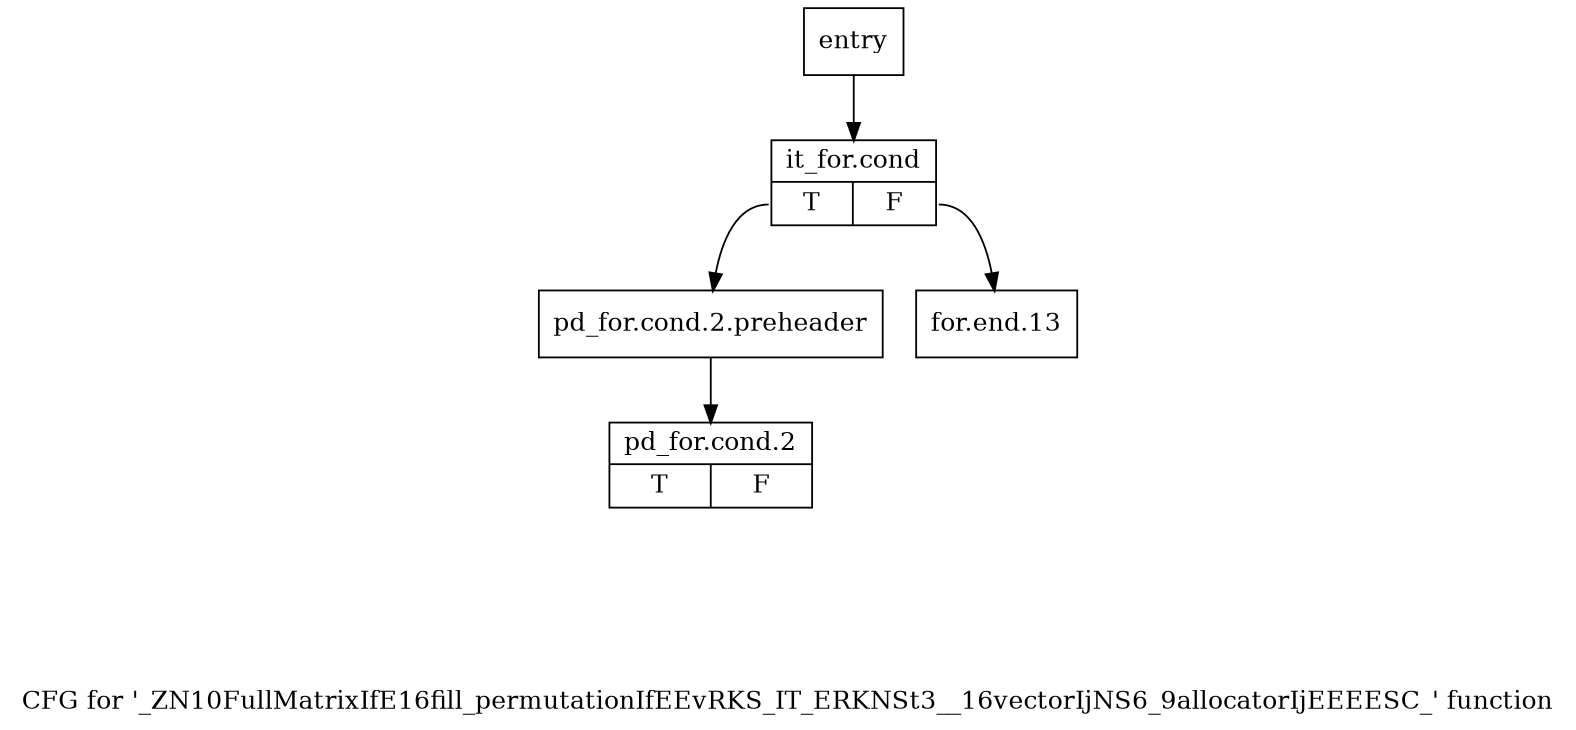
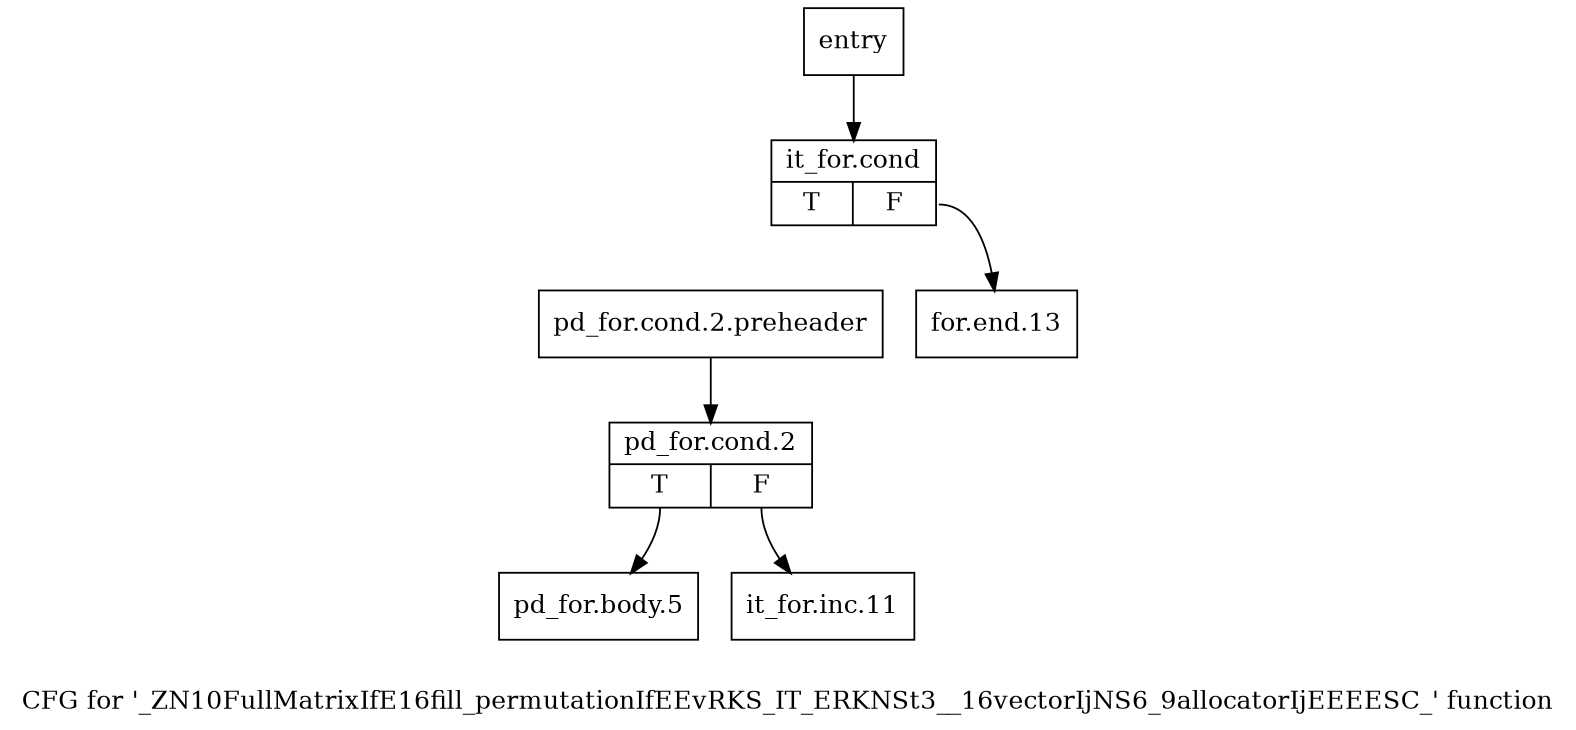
edge "it_for.cond" -> "pd_for.cond.2.preheader": removed
node "pd_for.body.5": added
node "it_for.inc.11": added
